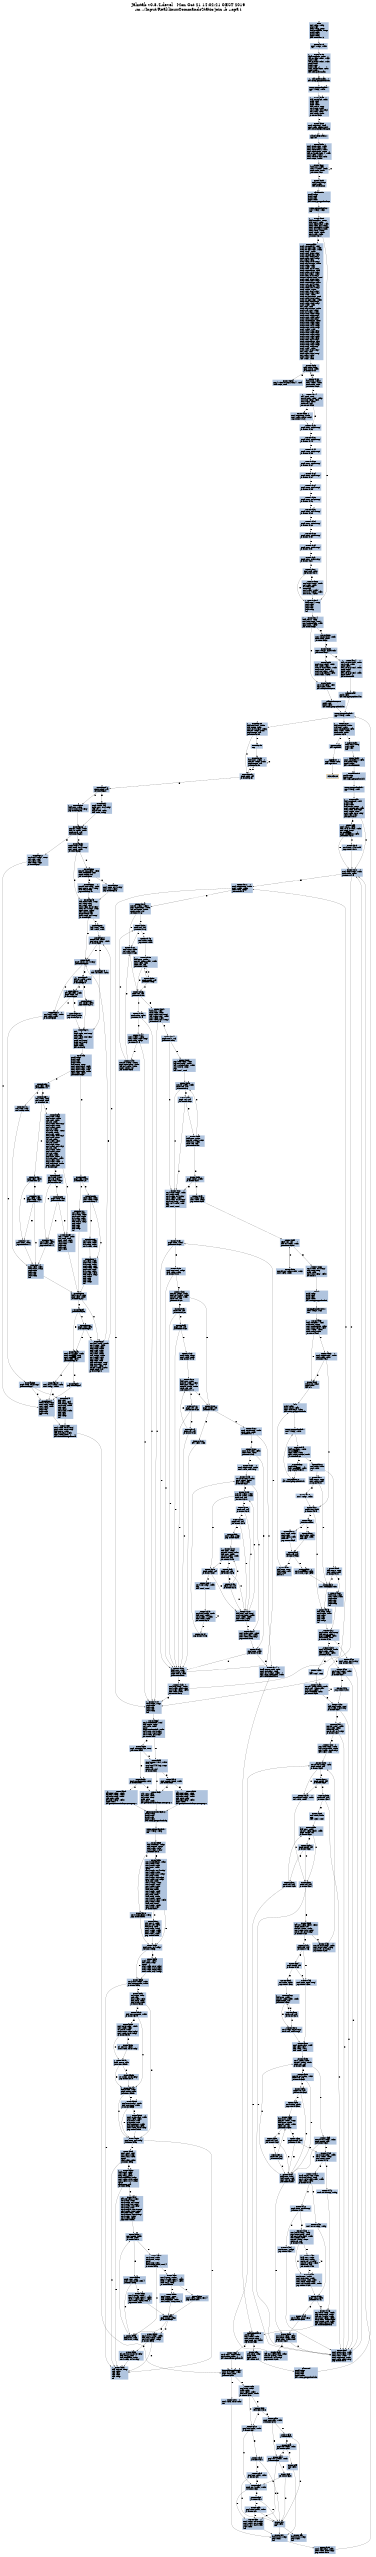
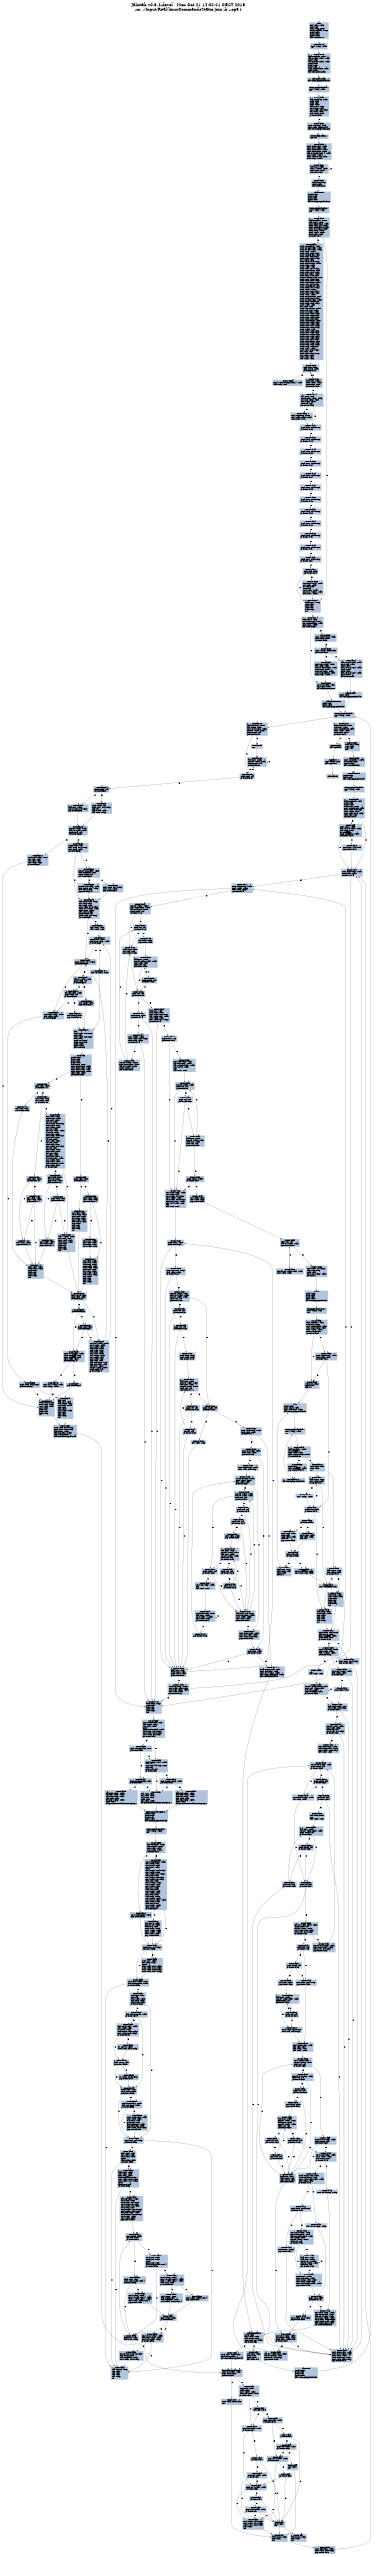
node "0x0807d114 testb %al, %al je 0x0807d130": label "0x0807d114 testb %al, %al je 0x0807d130" -> "0x0807d114 ecc %al, %al je 0x0807d130"
edge "0x0807ab21 cmpl $0x0, %edi je 0x0807ab45" -> "0x0807ab26 jle 0x0807ab70": now "0x0807ab21 cmpl $0x0, %edi je 0x0807ab45" -> "0x0807ab17 addl $0x10, %esp testl %eax, %eax js 0x0807ab40"
